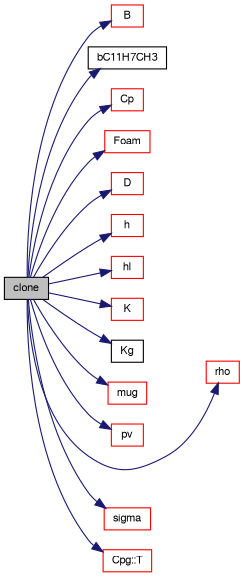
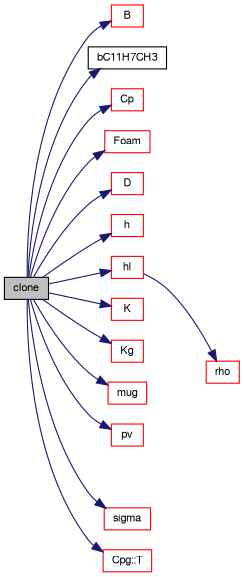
node "Kg": color black -> red
edge "clone" -> "rho": now "hl" -> "rho"
